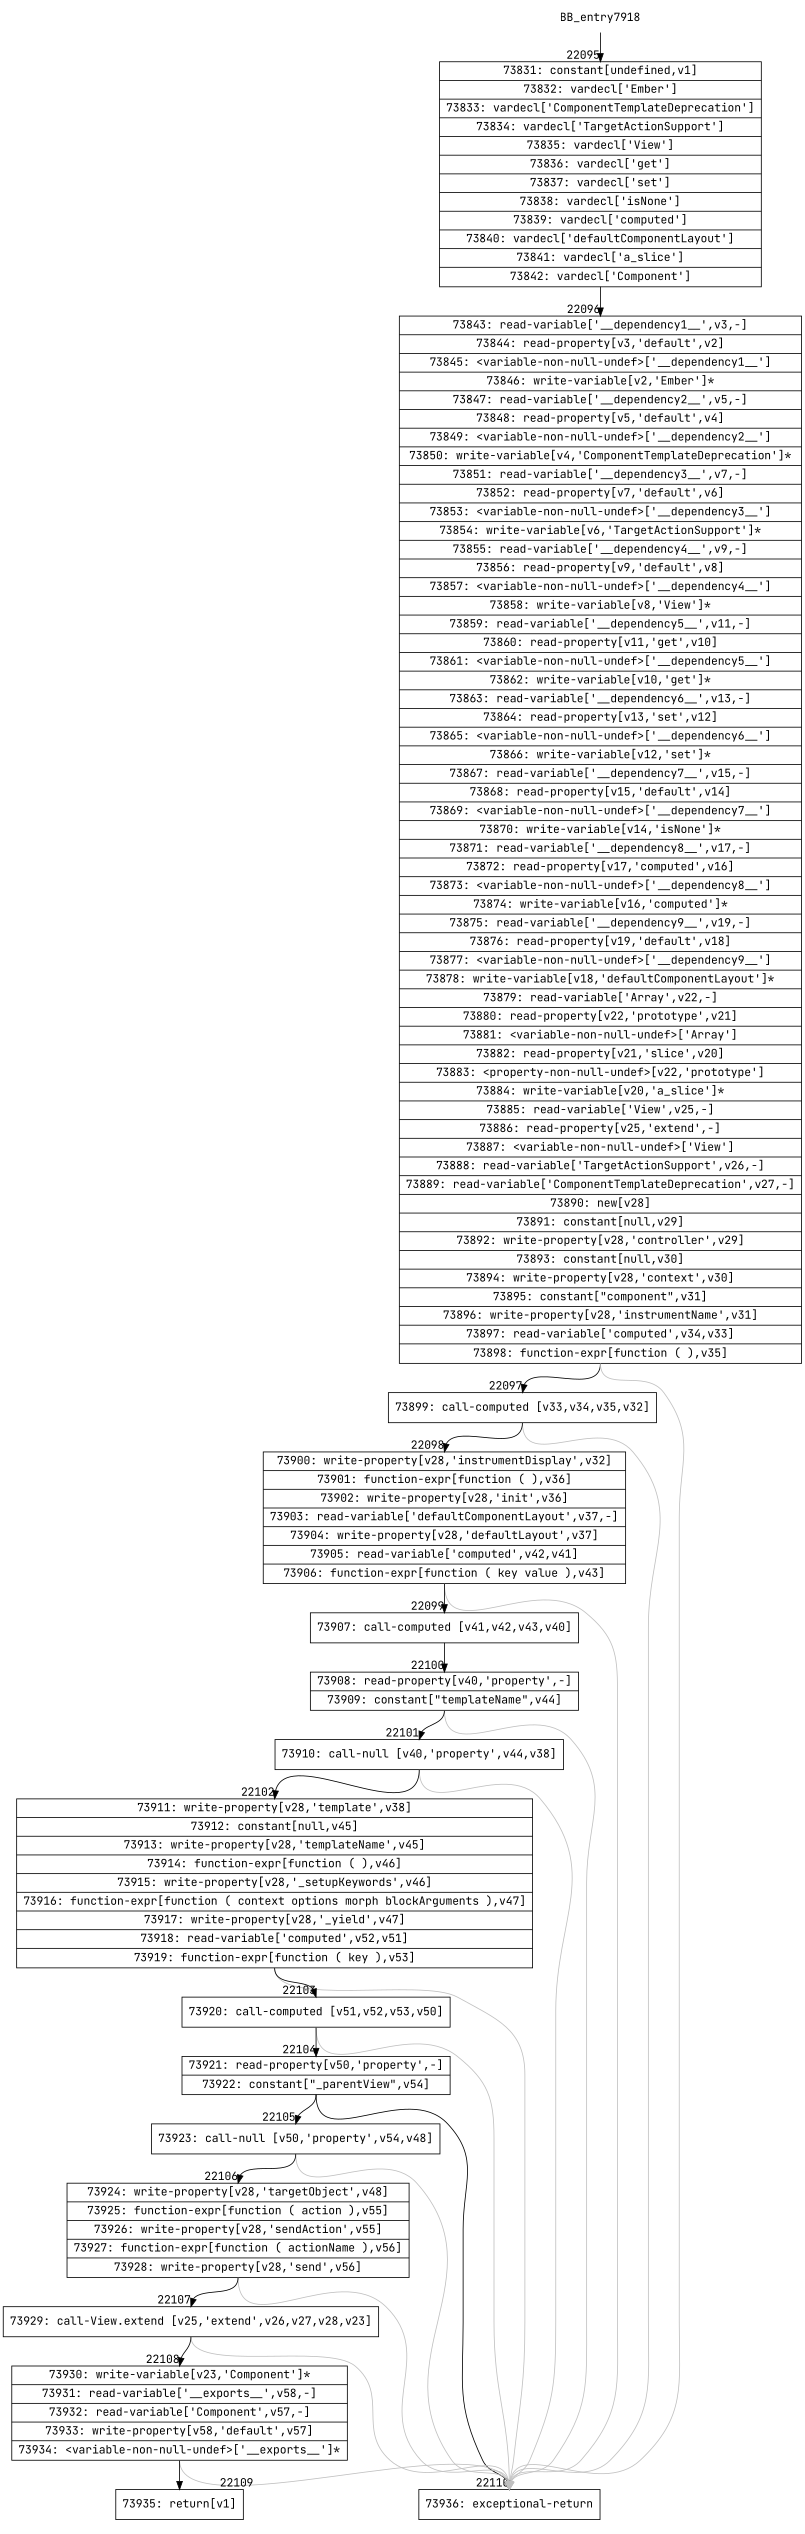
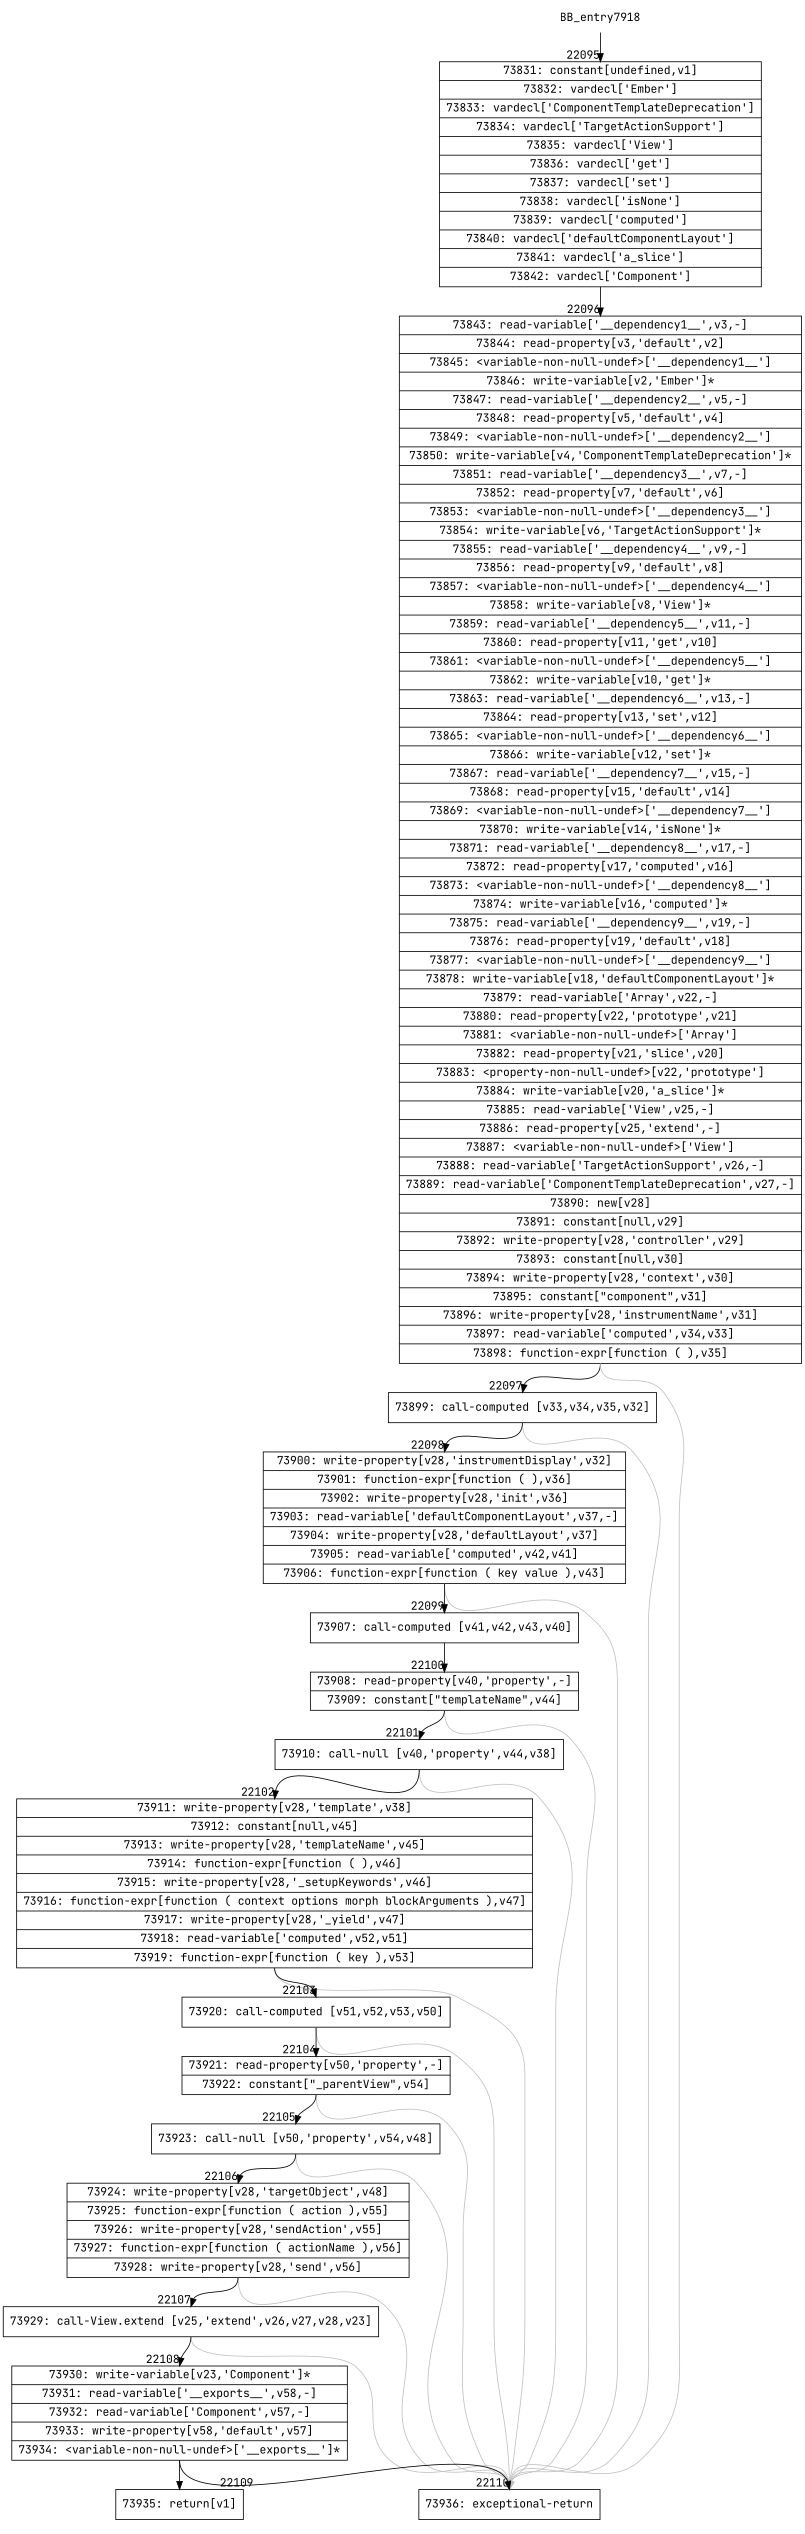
edge "73921: read-property[v50,'property',-]" -> "73936: exceptional-return": color black -> gray
edge "73930: write-variable[v23,'Component']*" -> "73936: exceptional-return": color gray -> black
